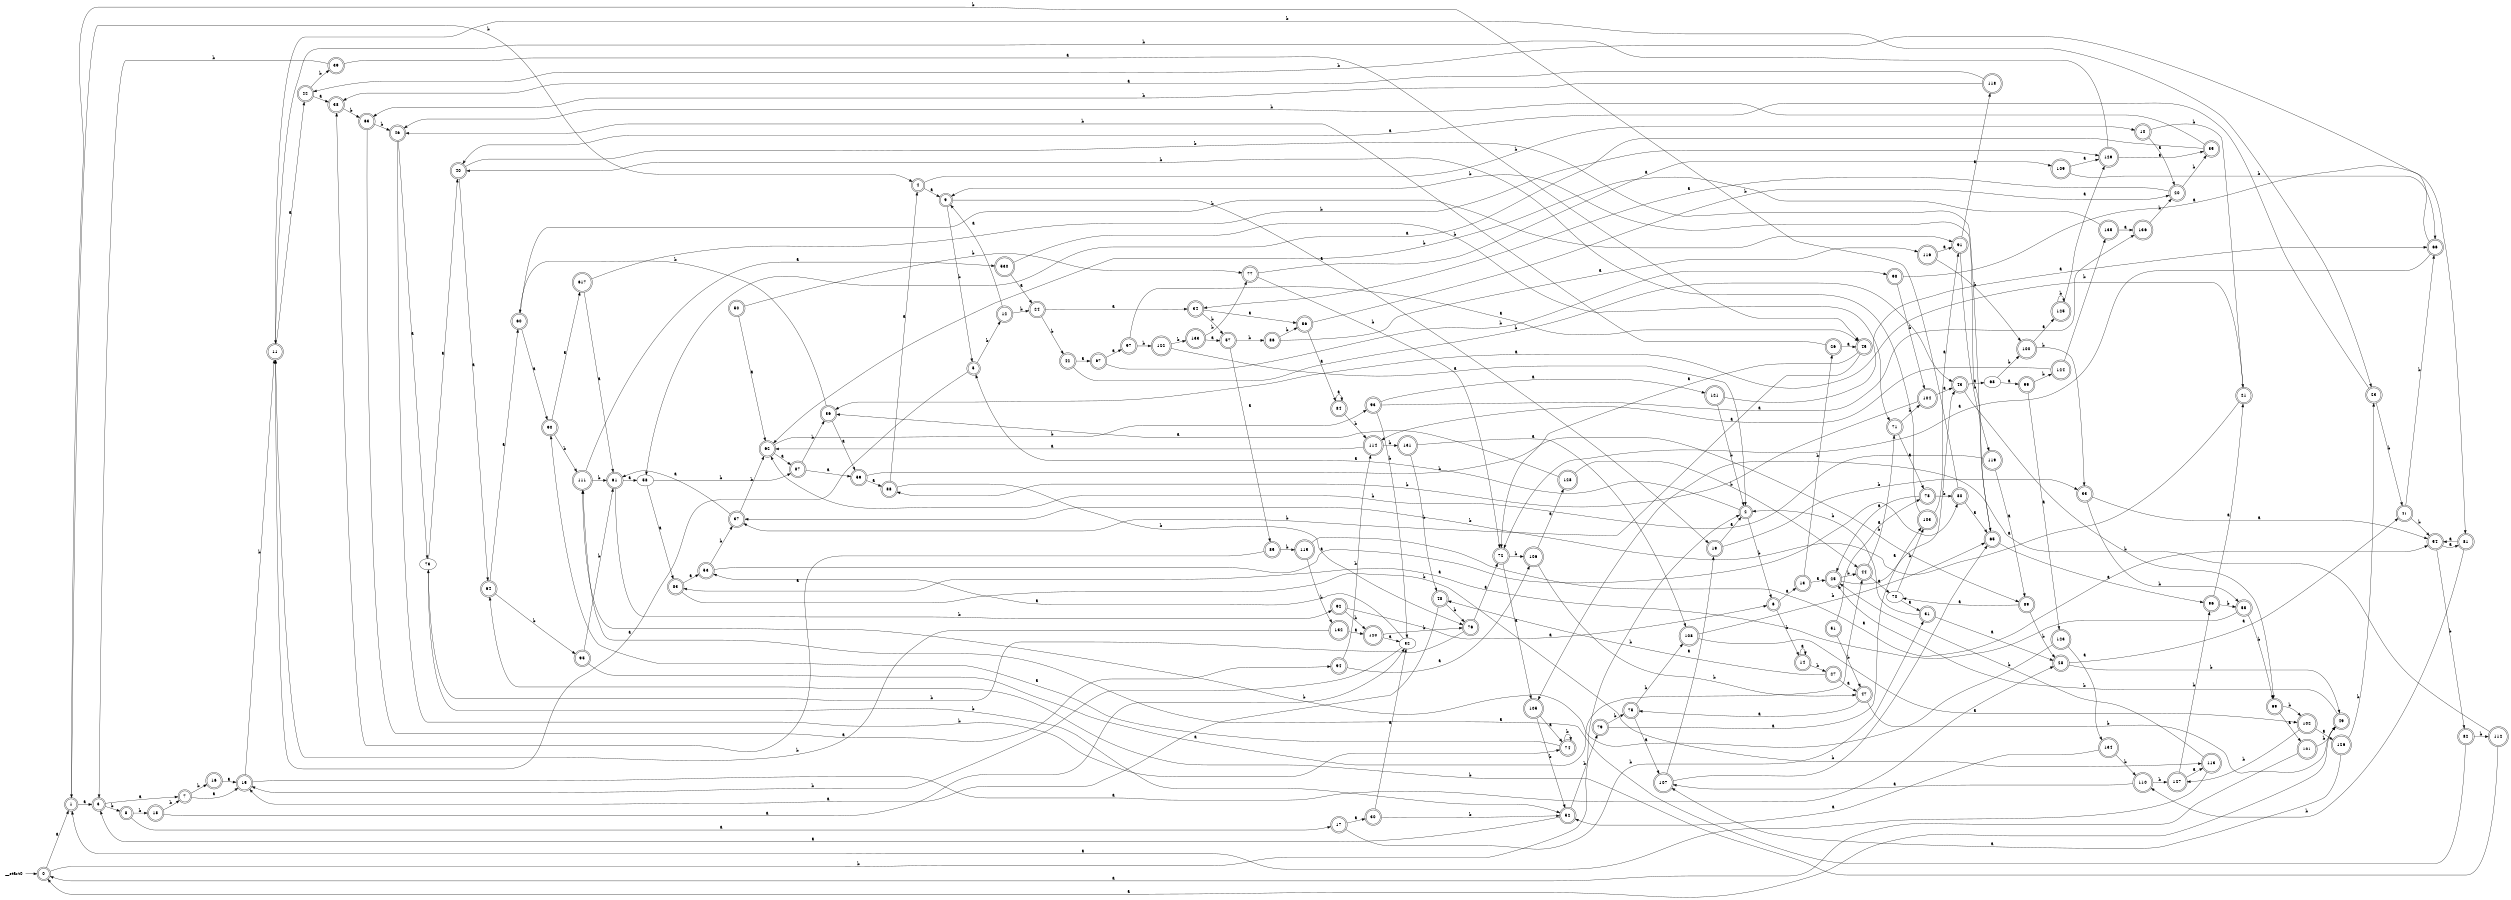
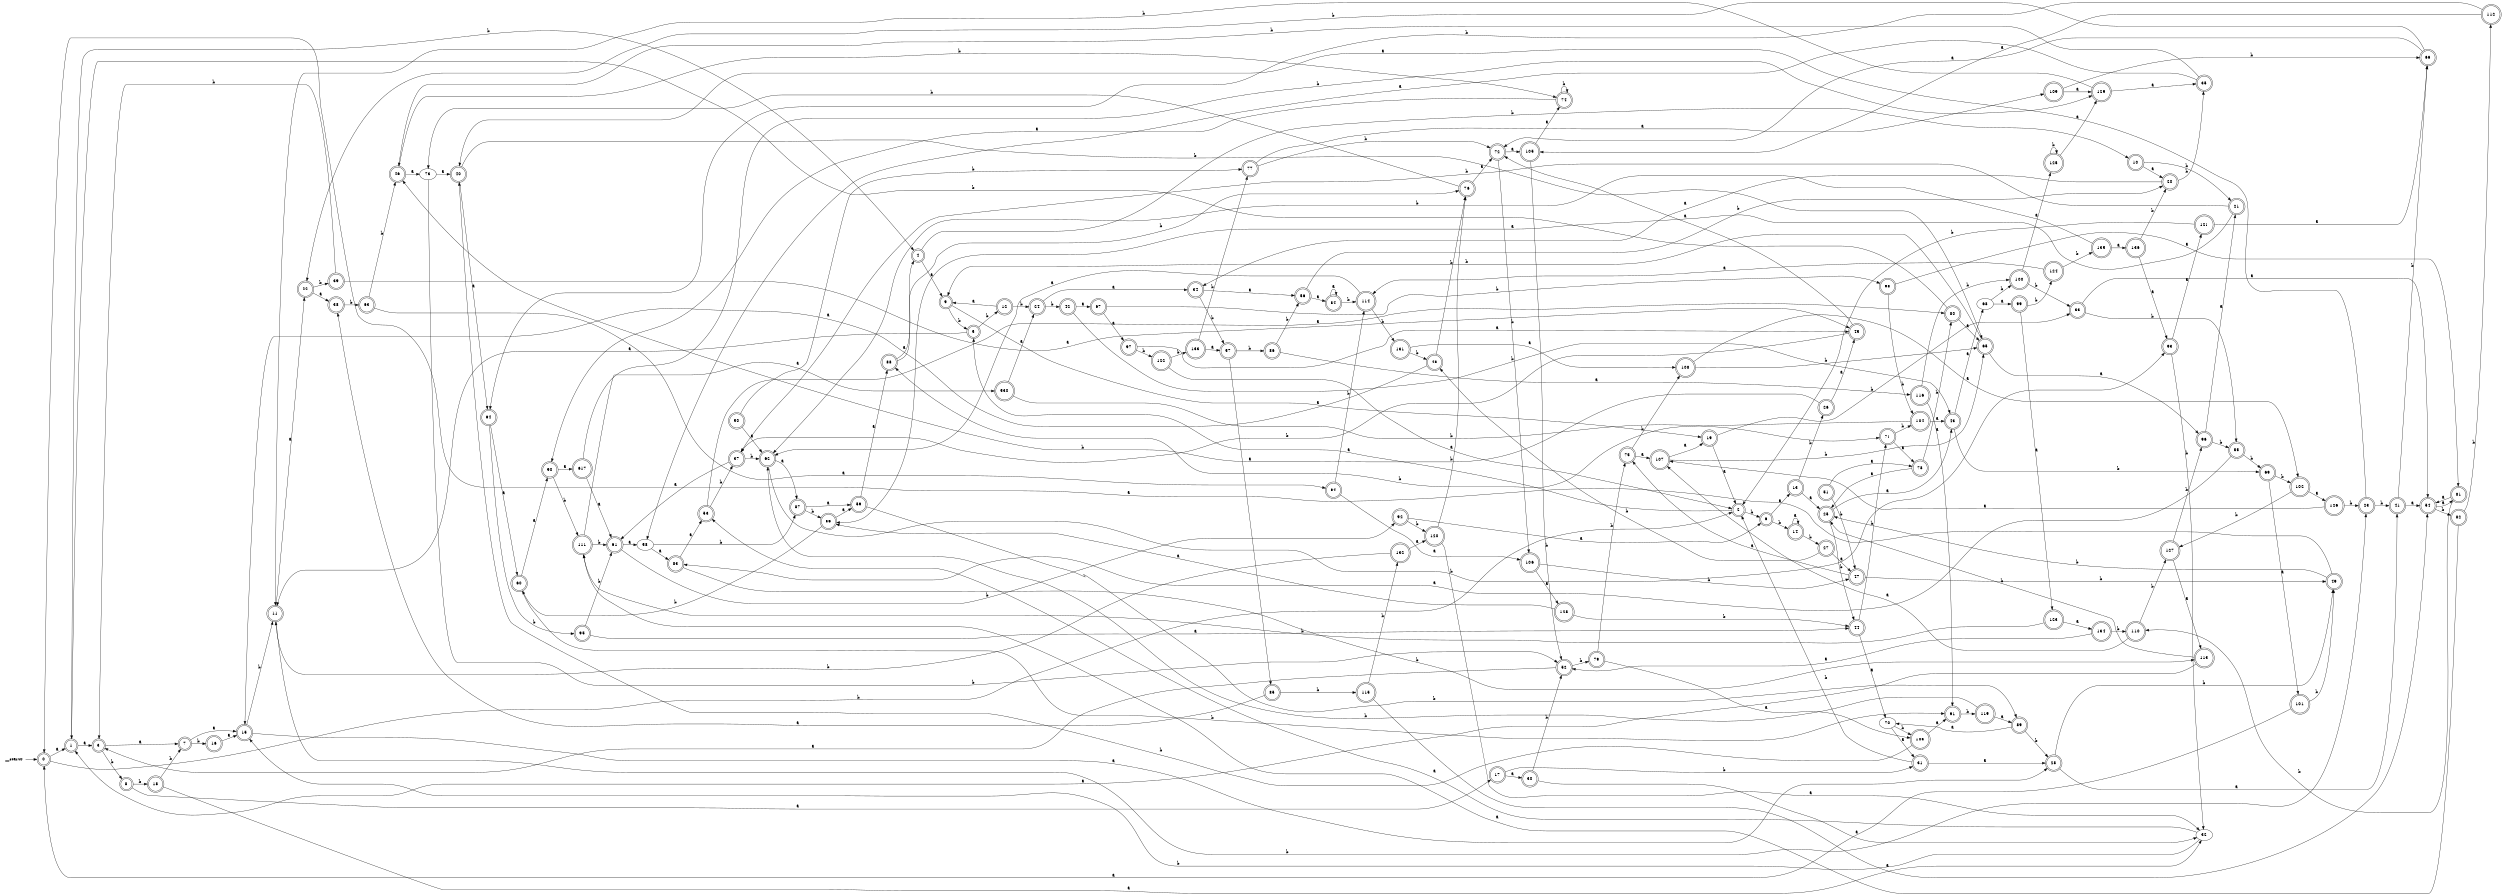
node "118": removed
edge "93" -> "136": reversed
edge "41" -> "54": label "b" -> "a"
